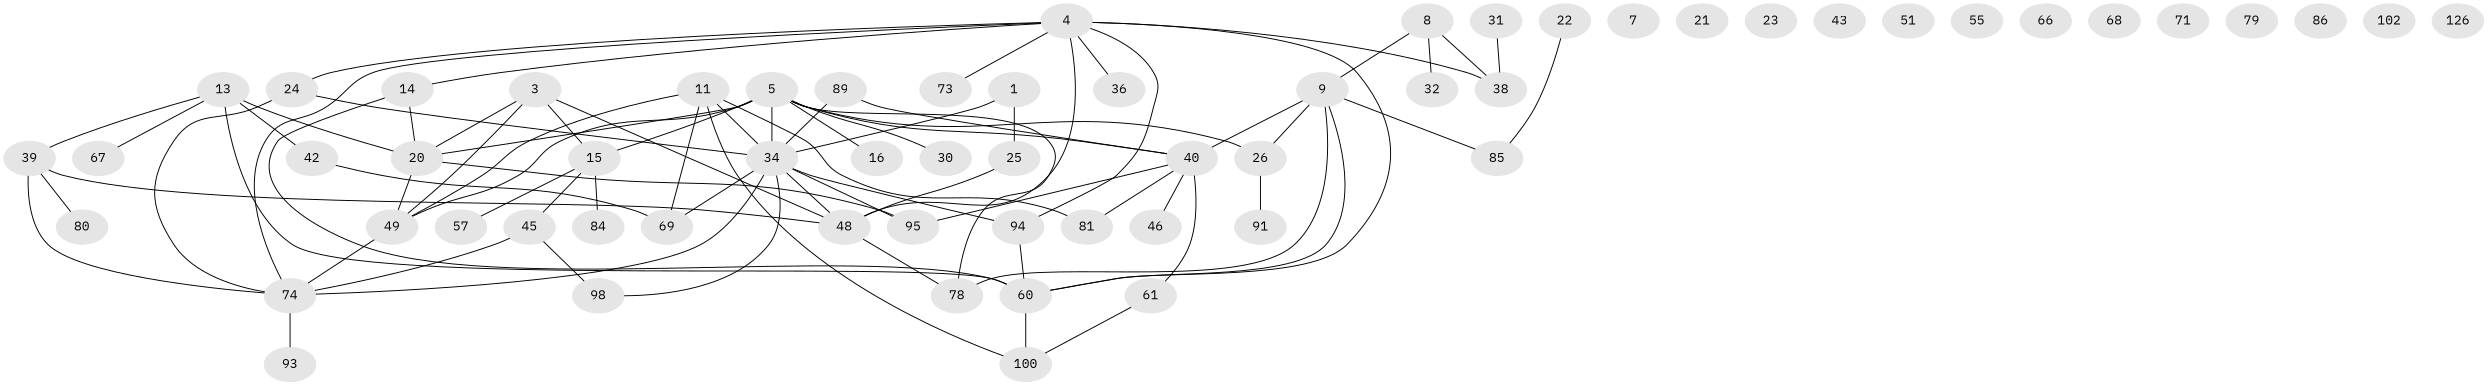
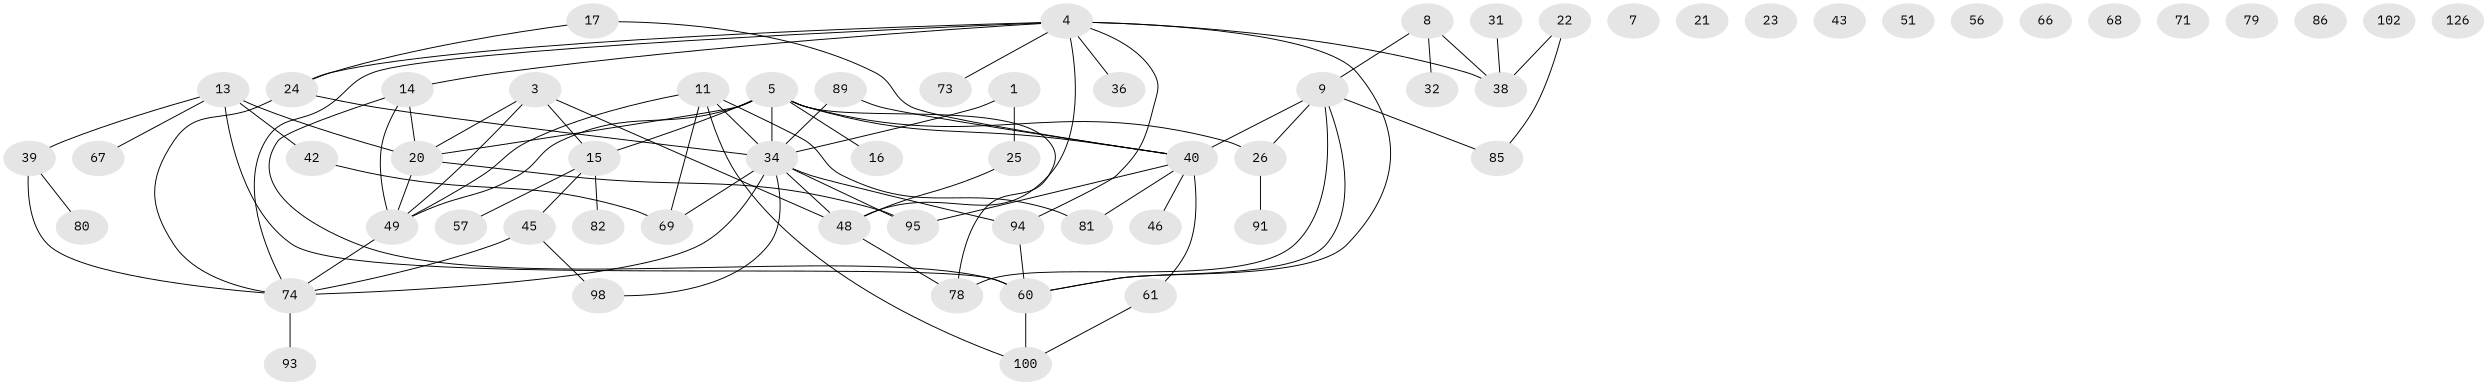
node "17": added
node "55": label "55" -> "56"
edge "22" -- "38": added
edge "14" -- "49": added
node "30": removed
edge "39" -- "48": removed
node "84": label "84" -> "82"
